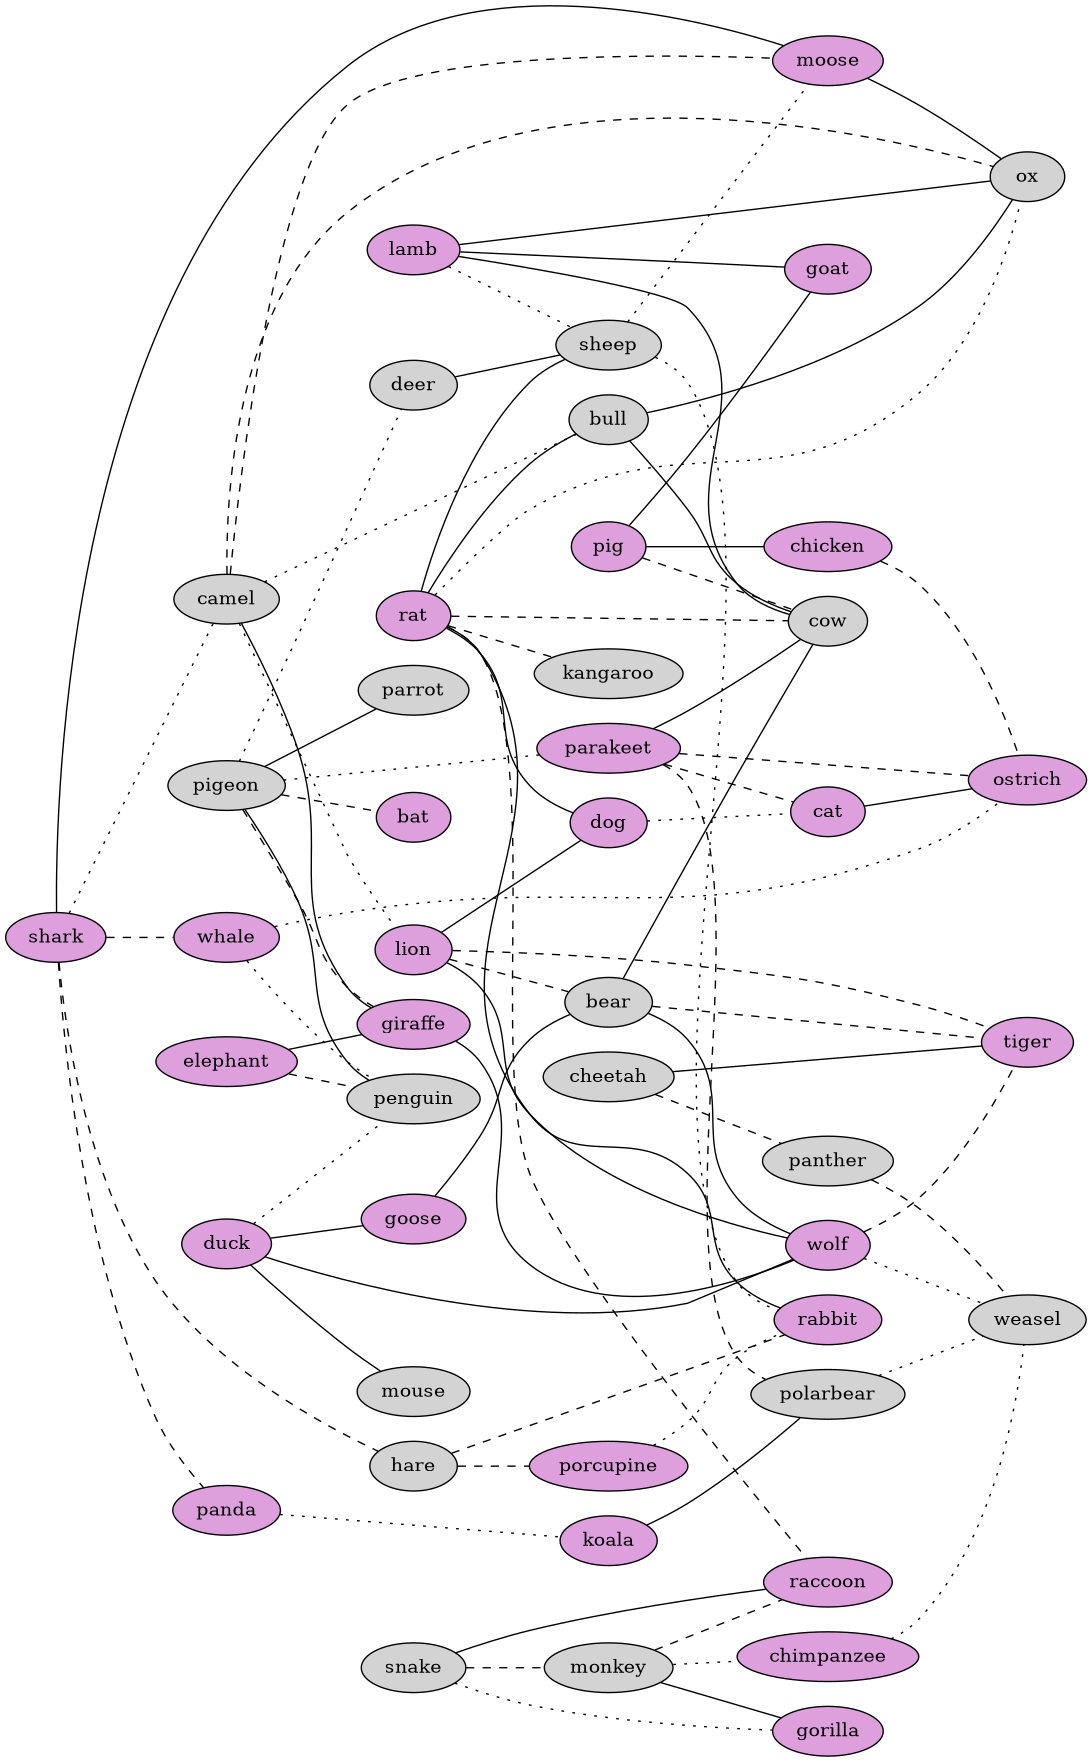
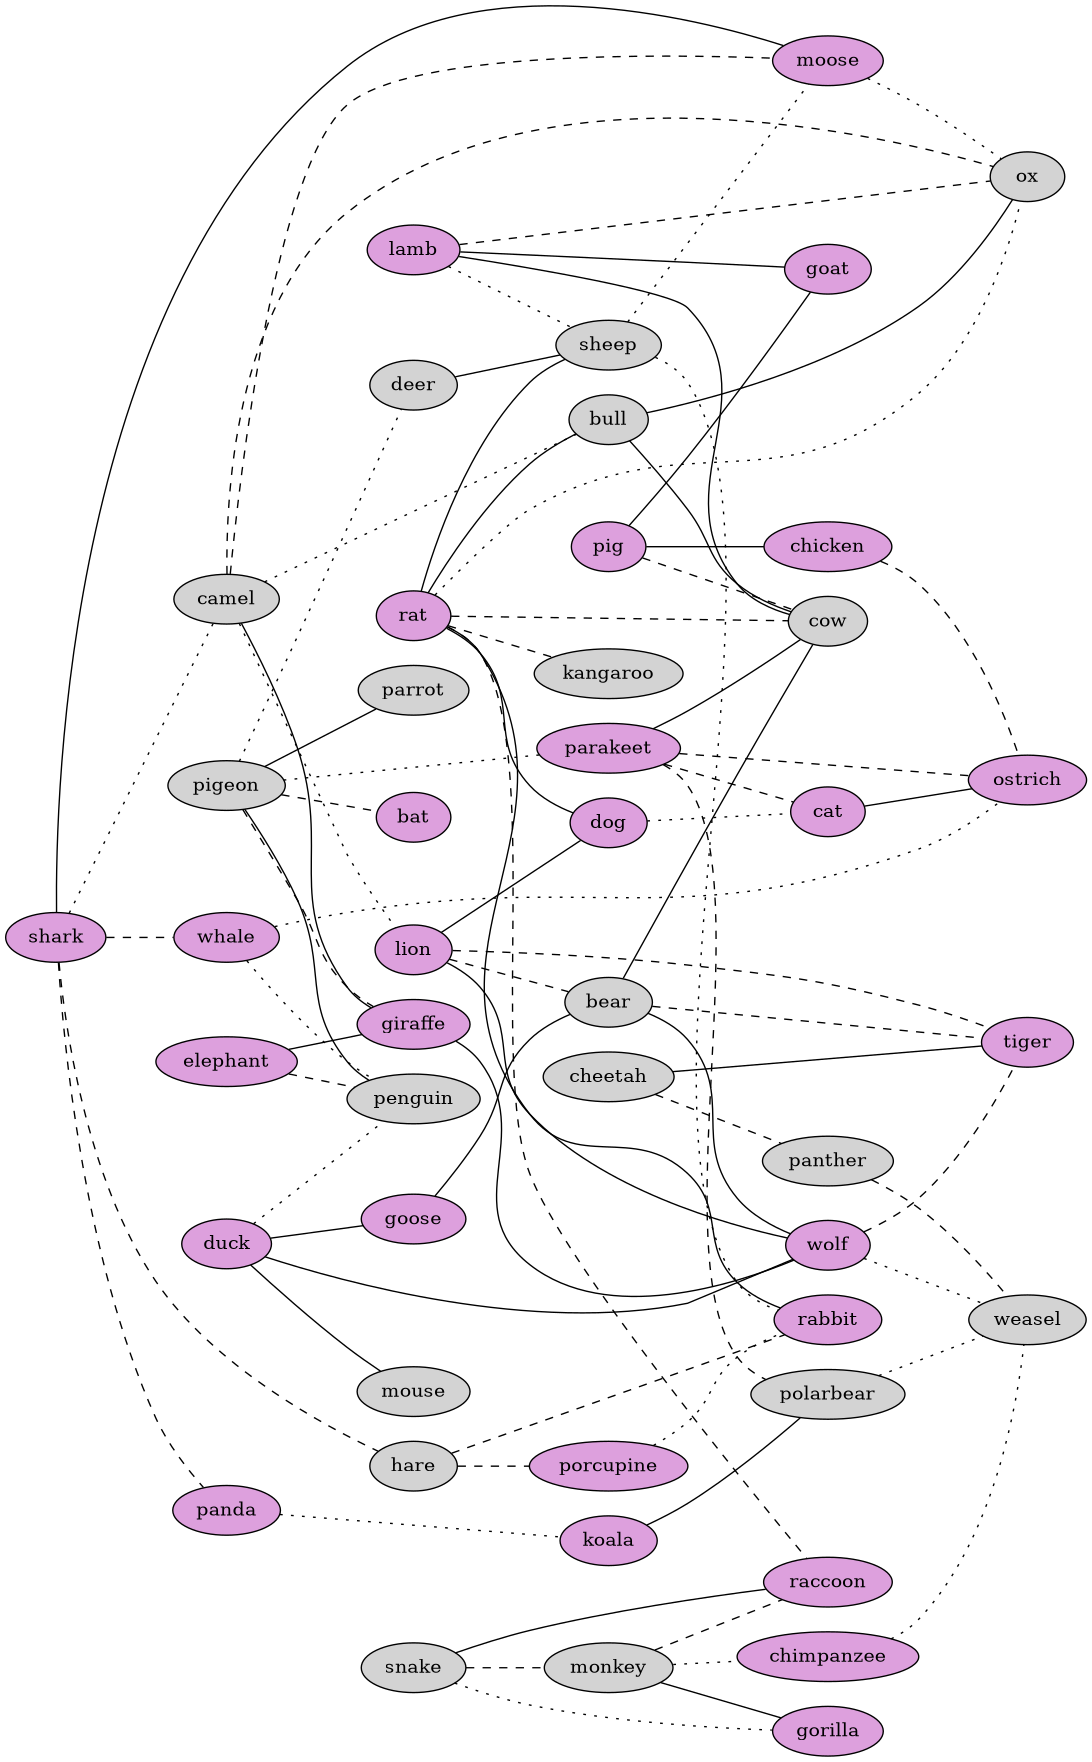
edge "moose" -- "ox": style solid -> dotted
edge "ox" -- "lamb": style solid -> dashed
